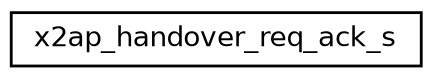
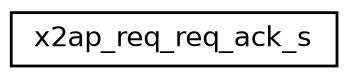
node "x2ap_handover_req_ack_s": label "x2ap_handover_req_ack_s" -> "x2ap_req_req_ack_s"
